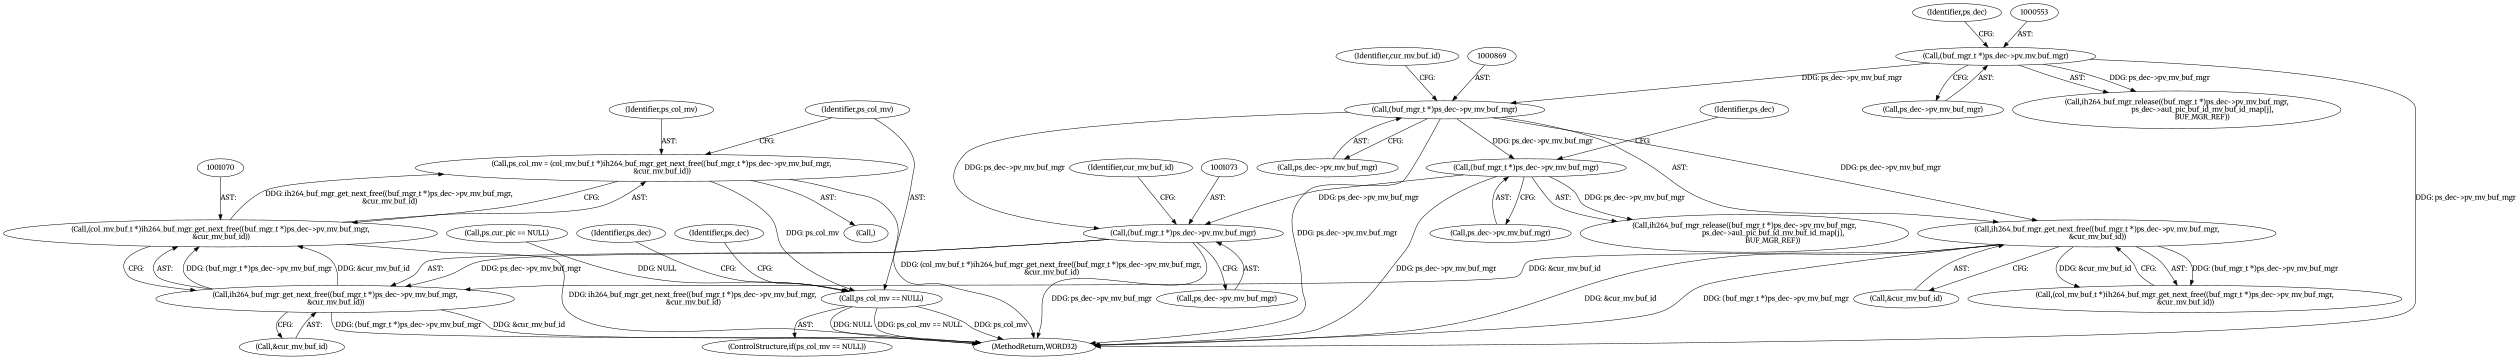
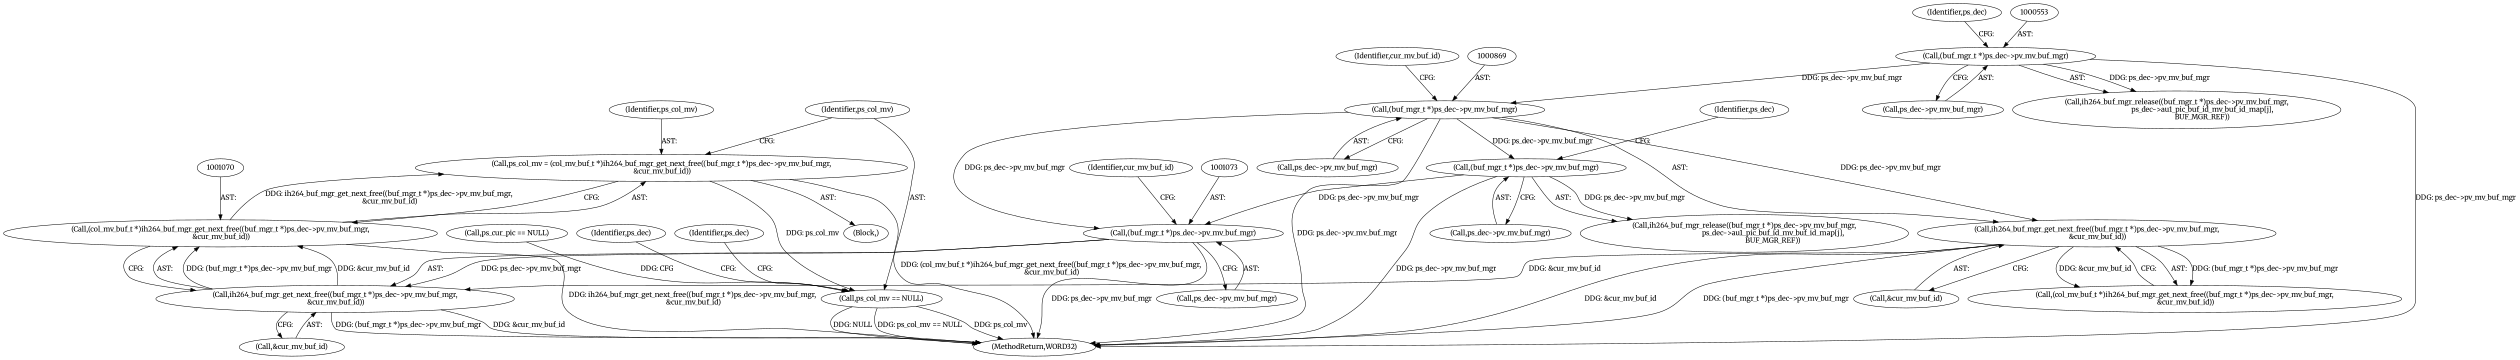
node "(Call,)": label "(Call,)" -> "(Block,)"
edge "(Call,ps_cur_pic == NULL)" -> "(Call,ps_col_mv == NULL)": label "DDG: NULL" -> "DDG: CFG"
node "(ControlStructure,if(ps_col_mv == NULL))": removed
